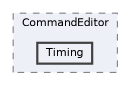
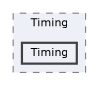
cluster "CommandEditor": label "CommandEditor" -> "Timing"
